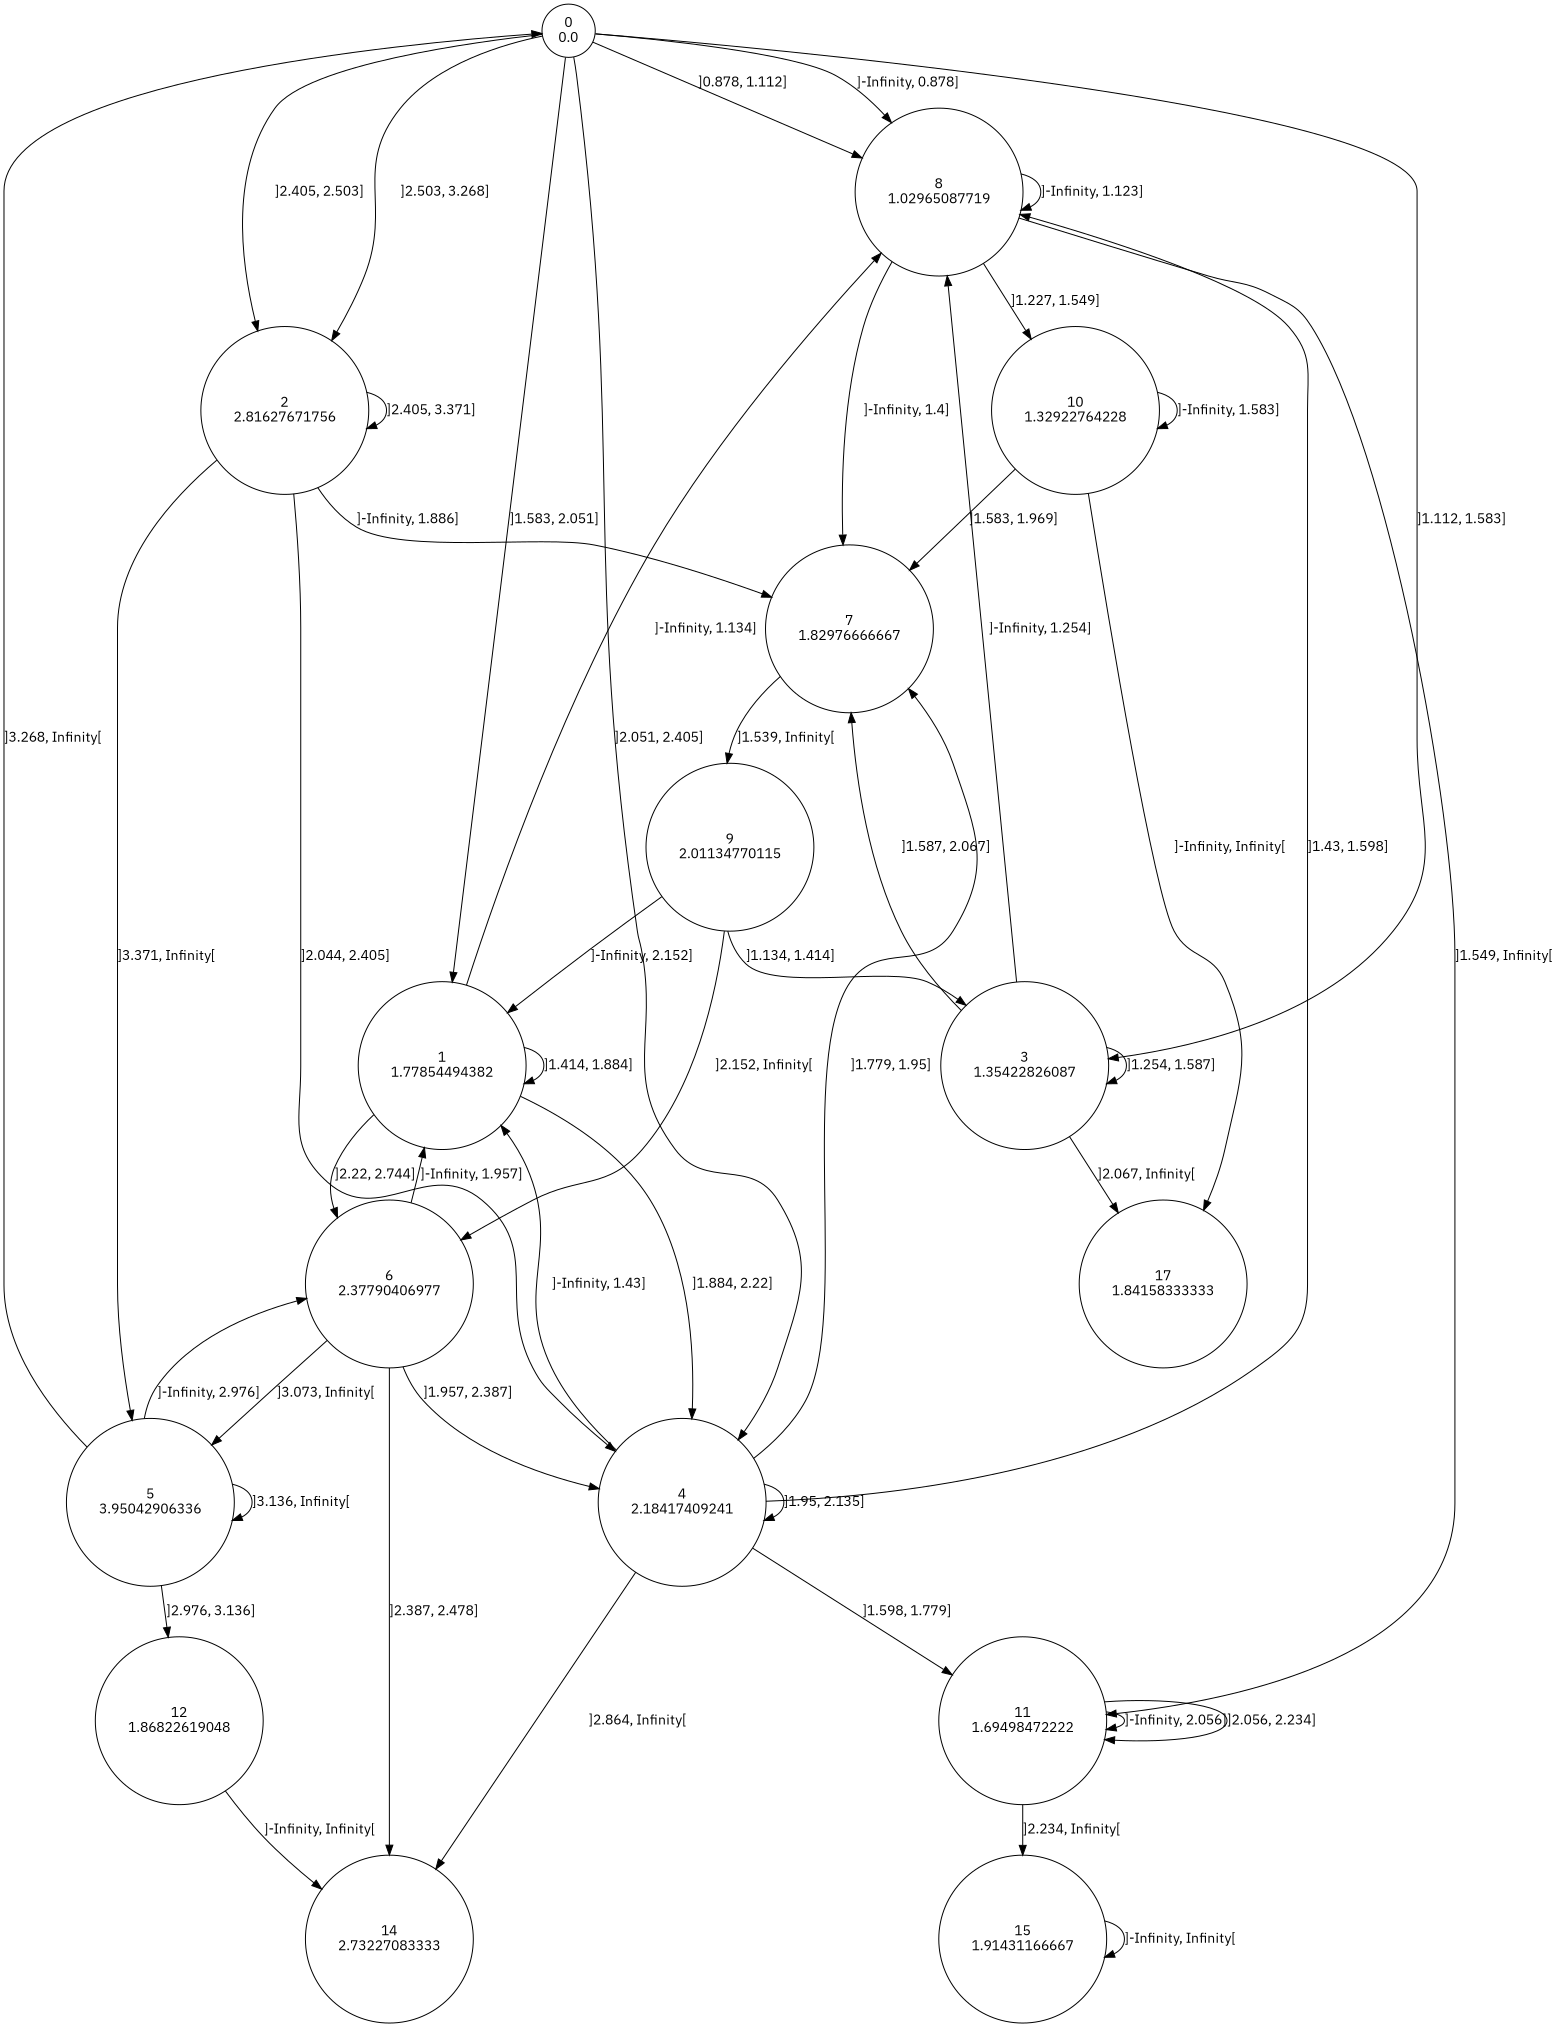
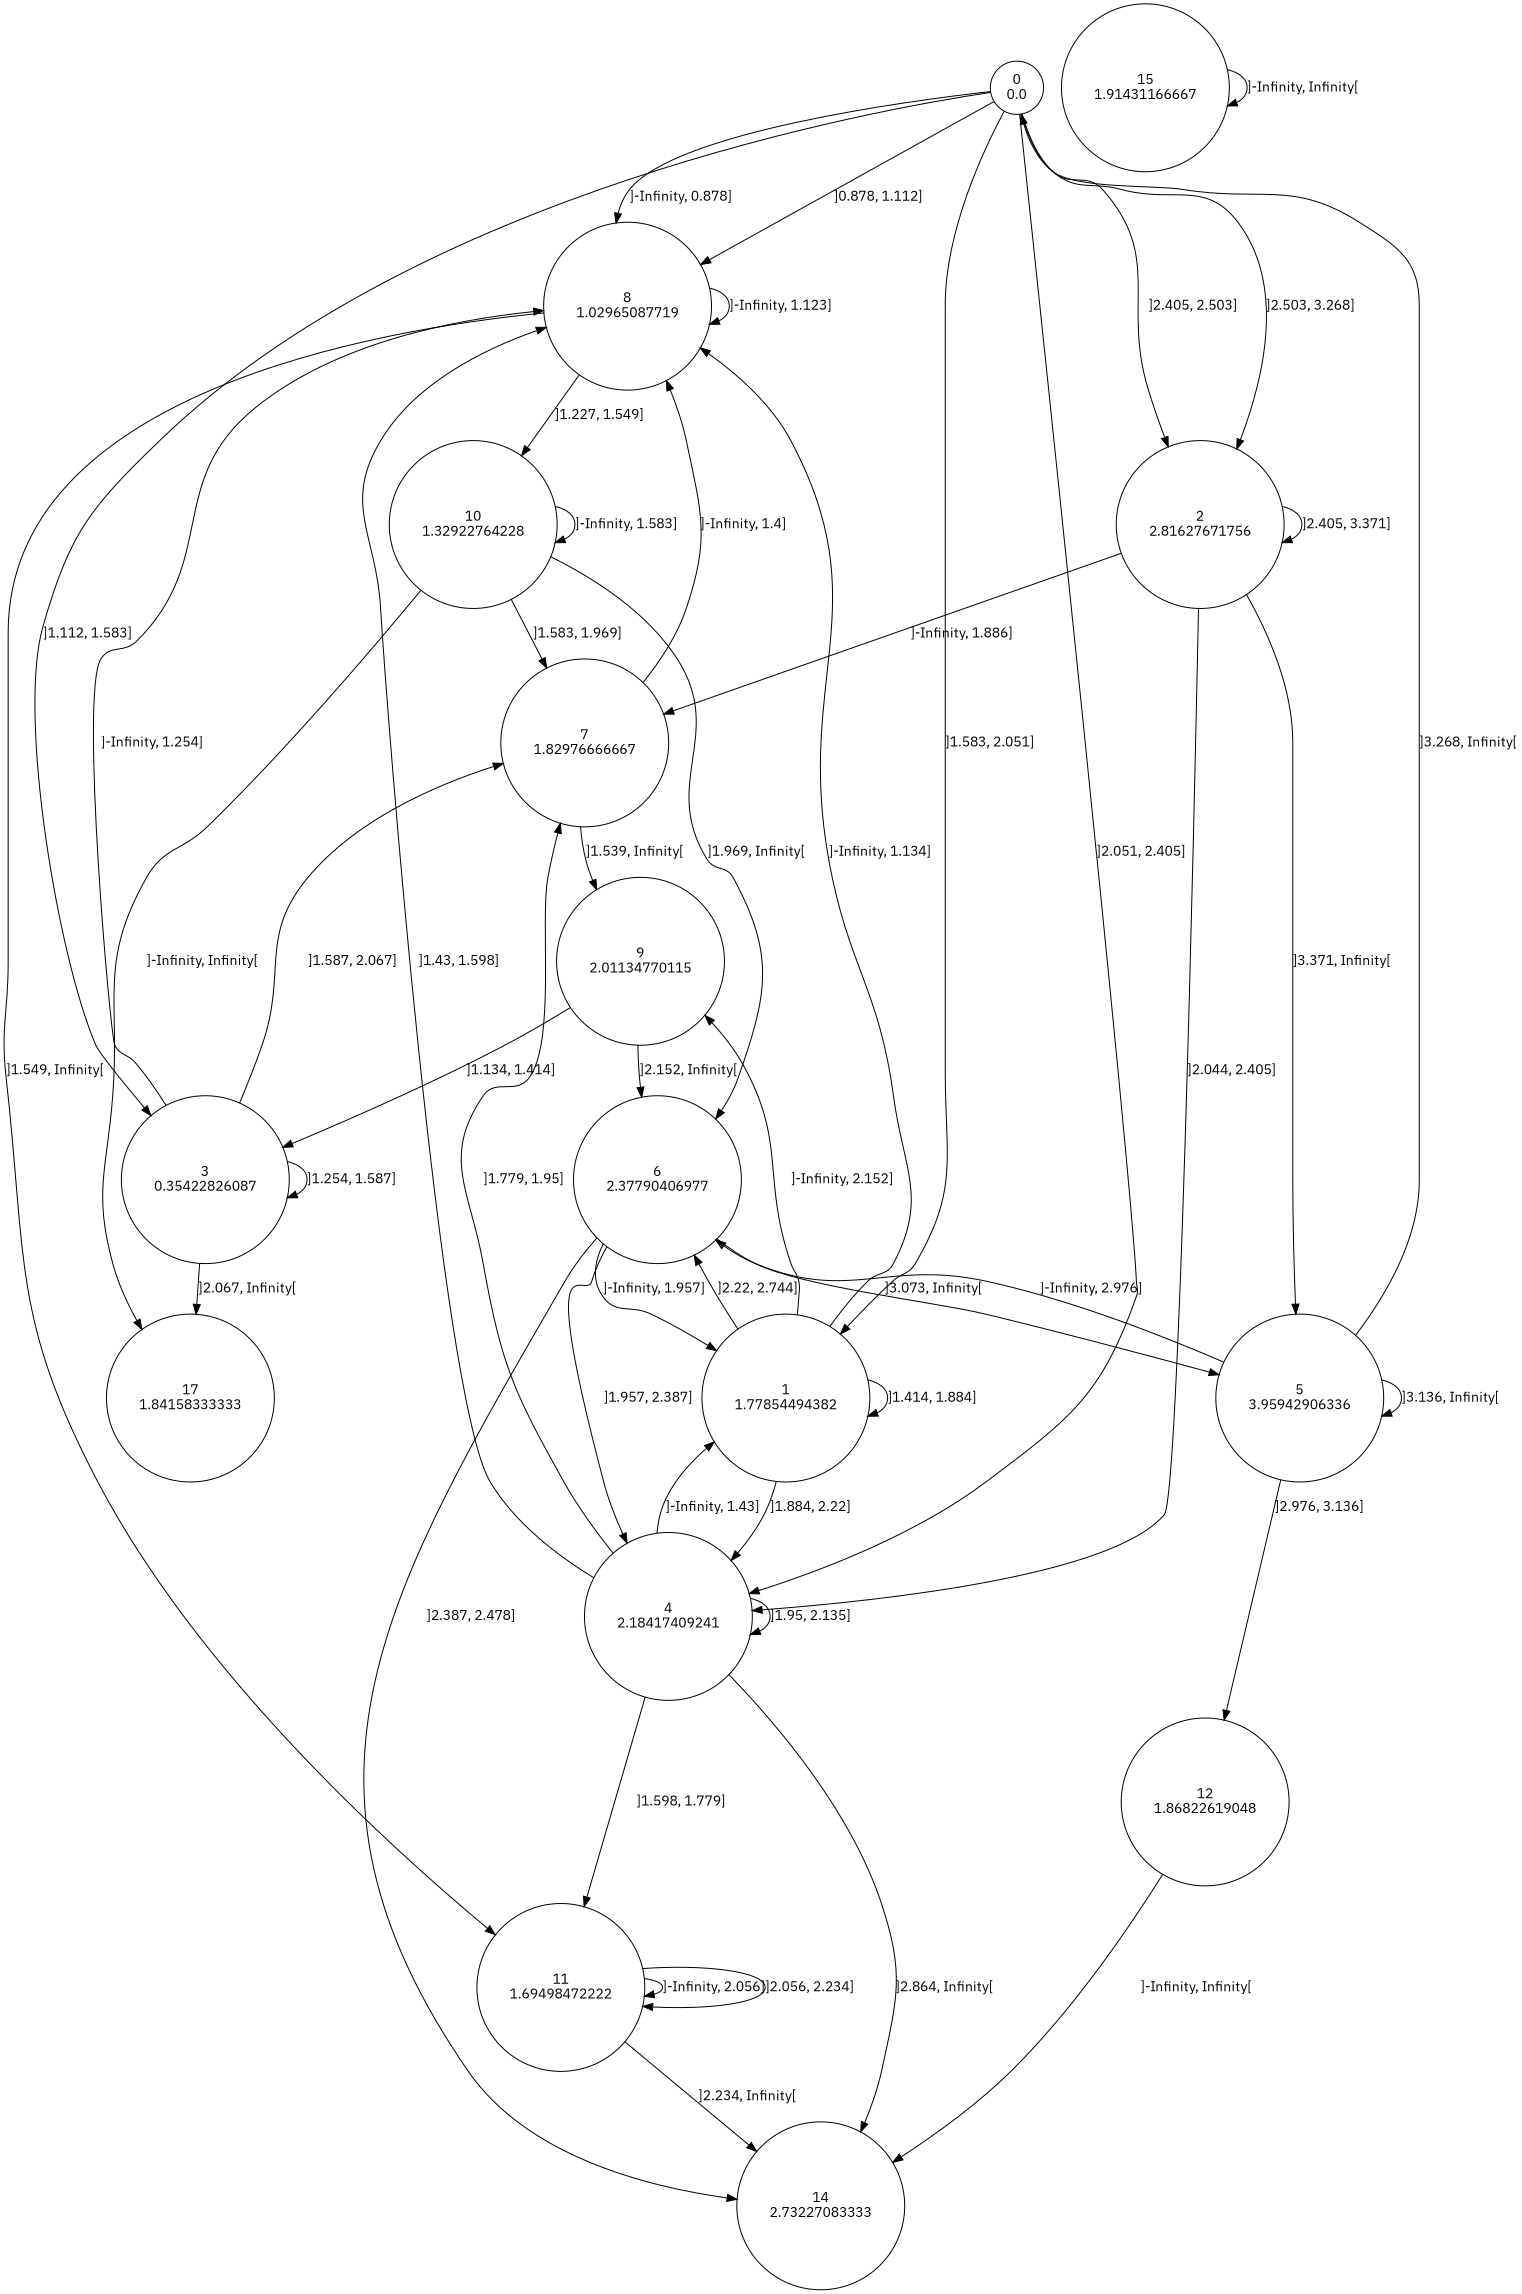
edge "8 1.02965087719" -> "7 1.82976666667": reversed
edge "10 1.32922764228" -> "6 2.37790406977": added, label "]1.969, Infinity["
edge "9 2.01134770115" -> "1 1.77854494382": reversed
node "3 1.35422826087": label "3 1.35422826087" -> "3 0.35422826087"
node "5 3.95042906336": label "5 3.95042906336" -> "5 3.95942906336"
edge "11 1.69498472222" -> "15 1.91431166667": now "11 1.69498472222" -> "14 2.73227083333"
